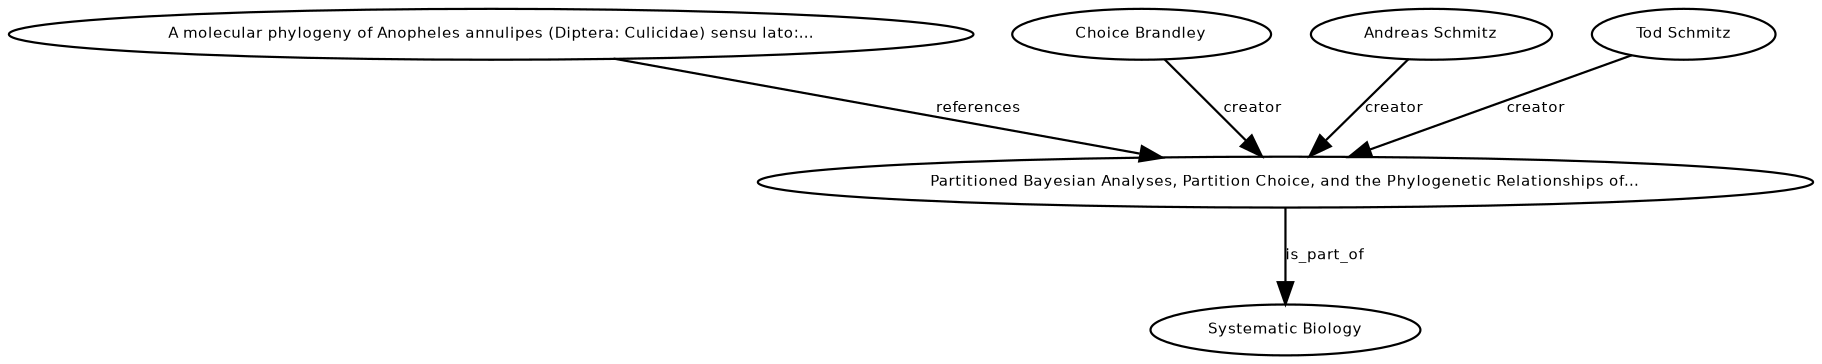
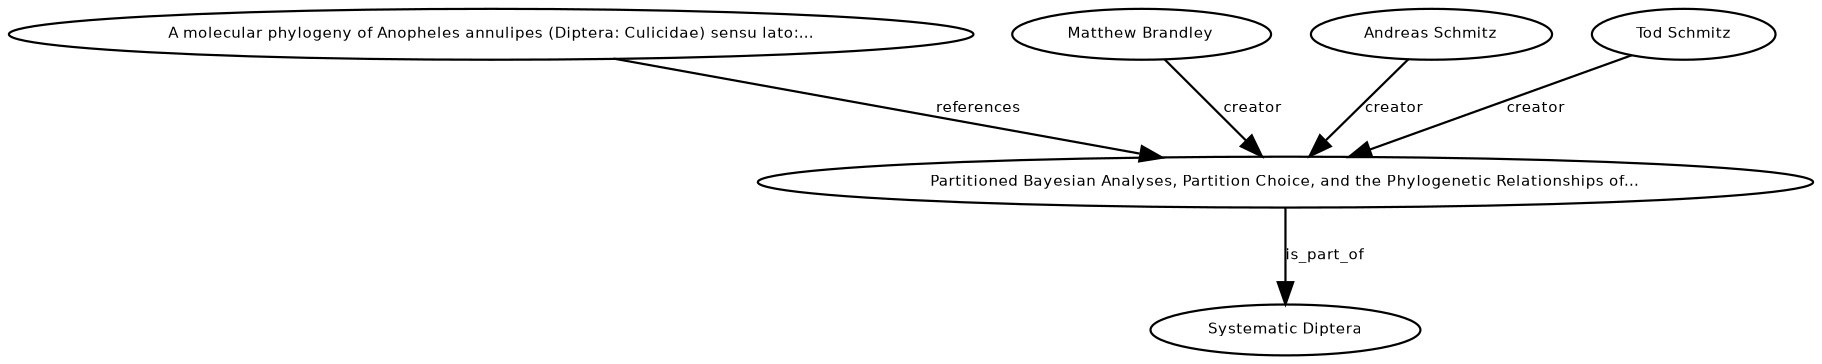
node "Choice Brandley": label "Choice Brandley" -> "Matthew Brandley"
node "Systematic Biology": label "Systematic Biology" -> "Systematic Diptera"
